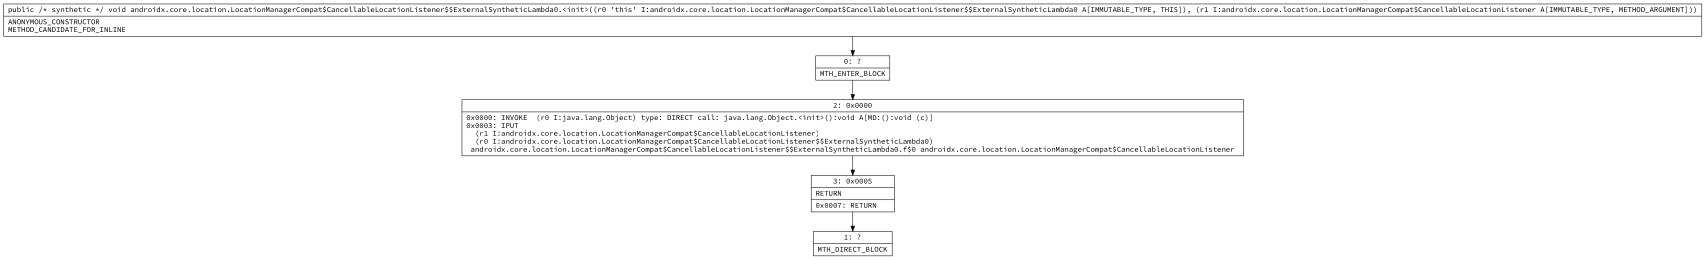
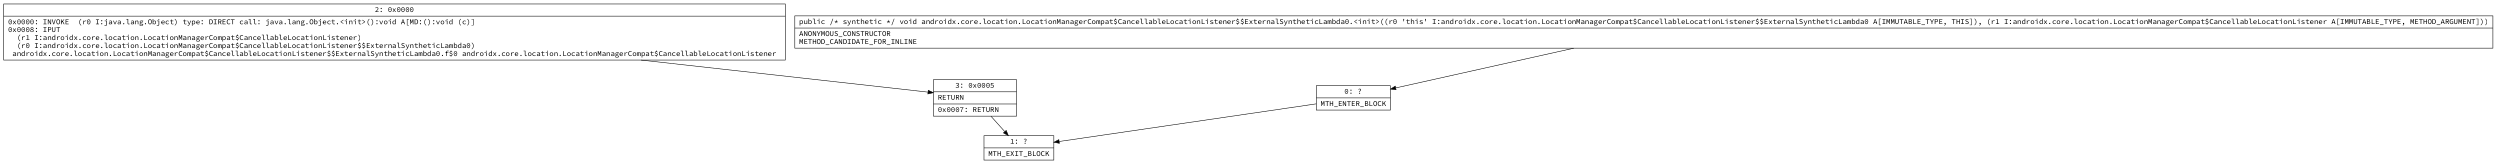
edge "0: ?" -> "2: 0x0000": now "0: ?" -> "1: ?"
node "2: 0x0000": text "0x0003: IPUT" -> "0x0008: IPUT"
node "1: ?": text "MTH_DIRECT_BLOCK" -> "MTH_EXIT_BLOCK"
